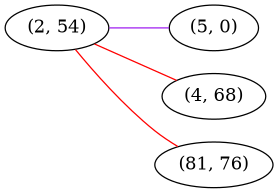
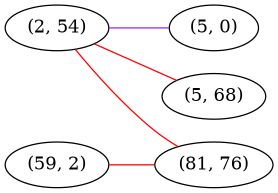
node "(4, 68)": label "(4, 68)" -> "(5, 68)"
node "(59, 2)": added
